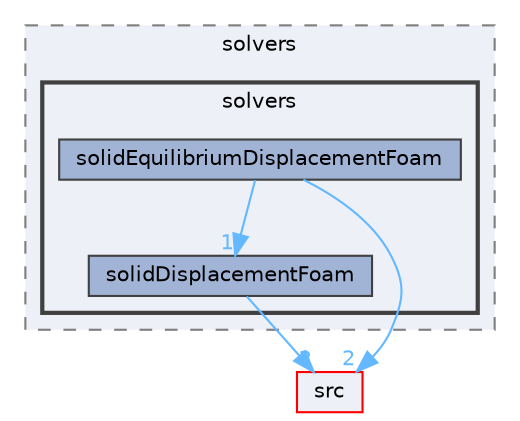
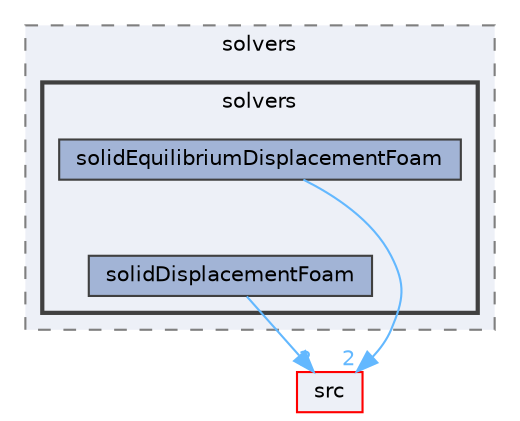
edge "solidEquilibriumDisplacementFoam" -> "solidDisplacementFoam": removed
